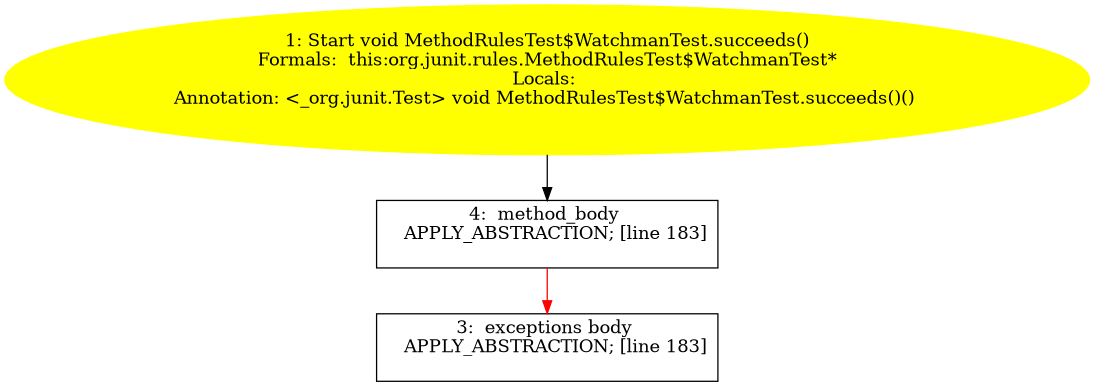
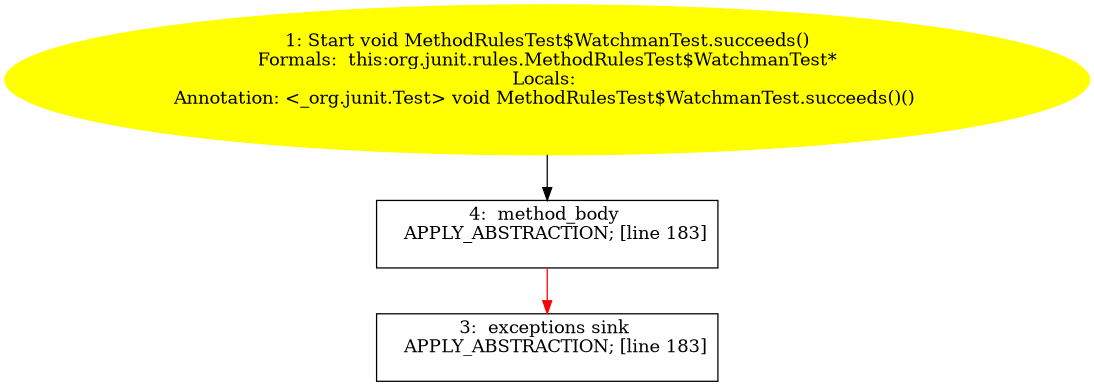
node "3:  exceptions body APPLY_ABSTRACTION; [line 183]": label "3:  exceptions body APPLY_ABSTRACTION; [line 183]" -> "3:  exceptions sink APPLY_ABSTRACTION; [line 183]"
